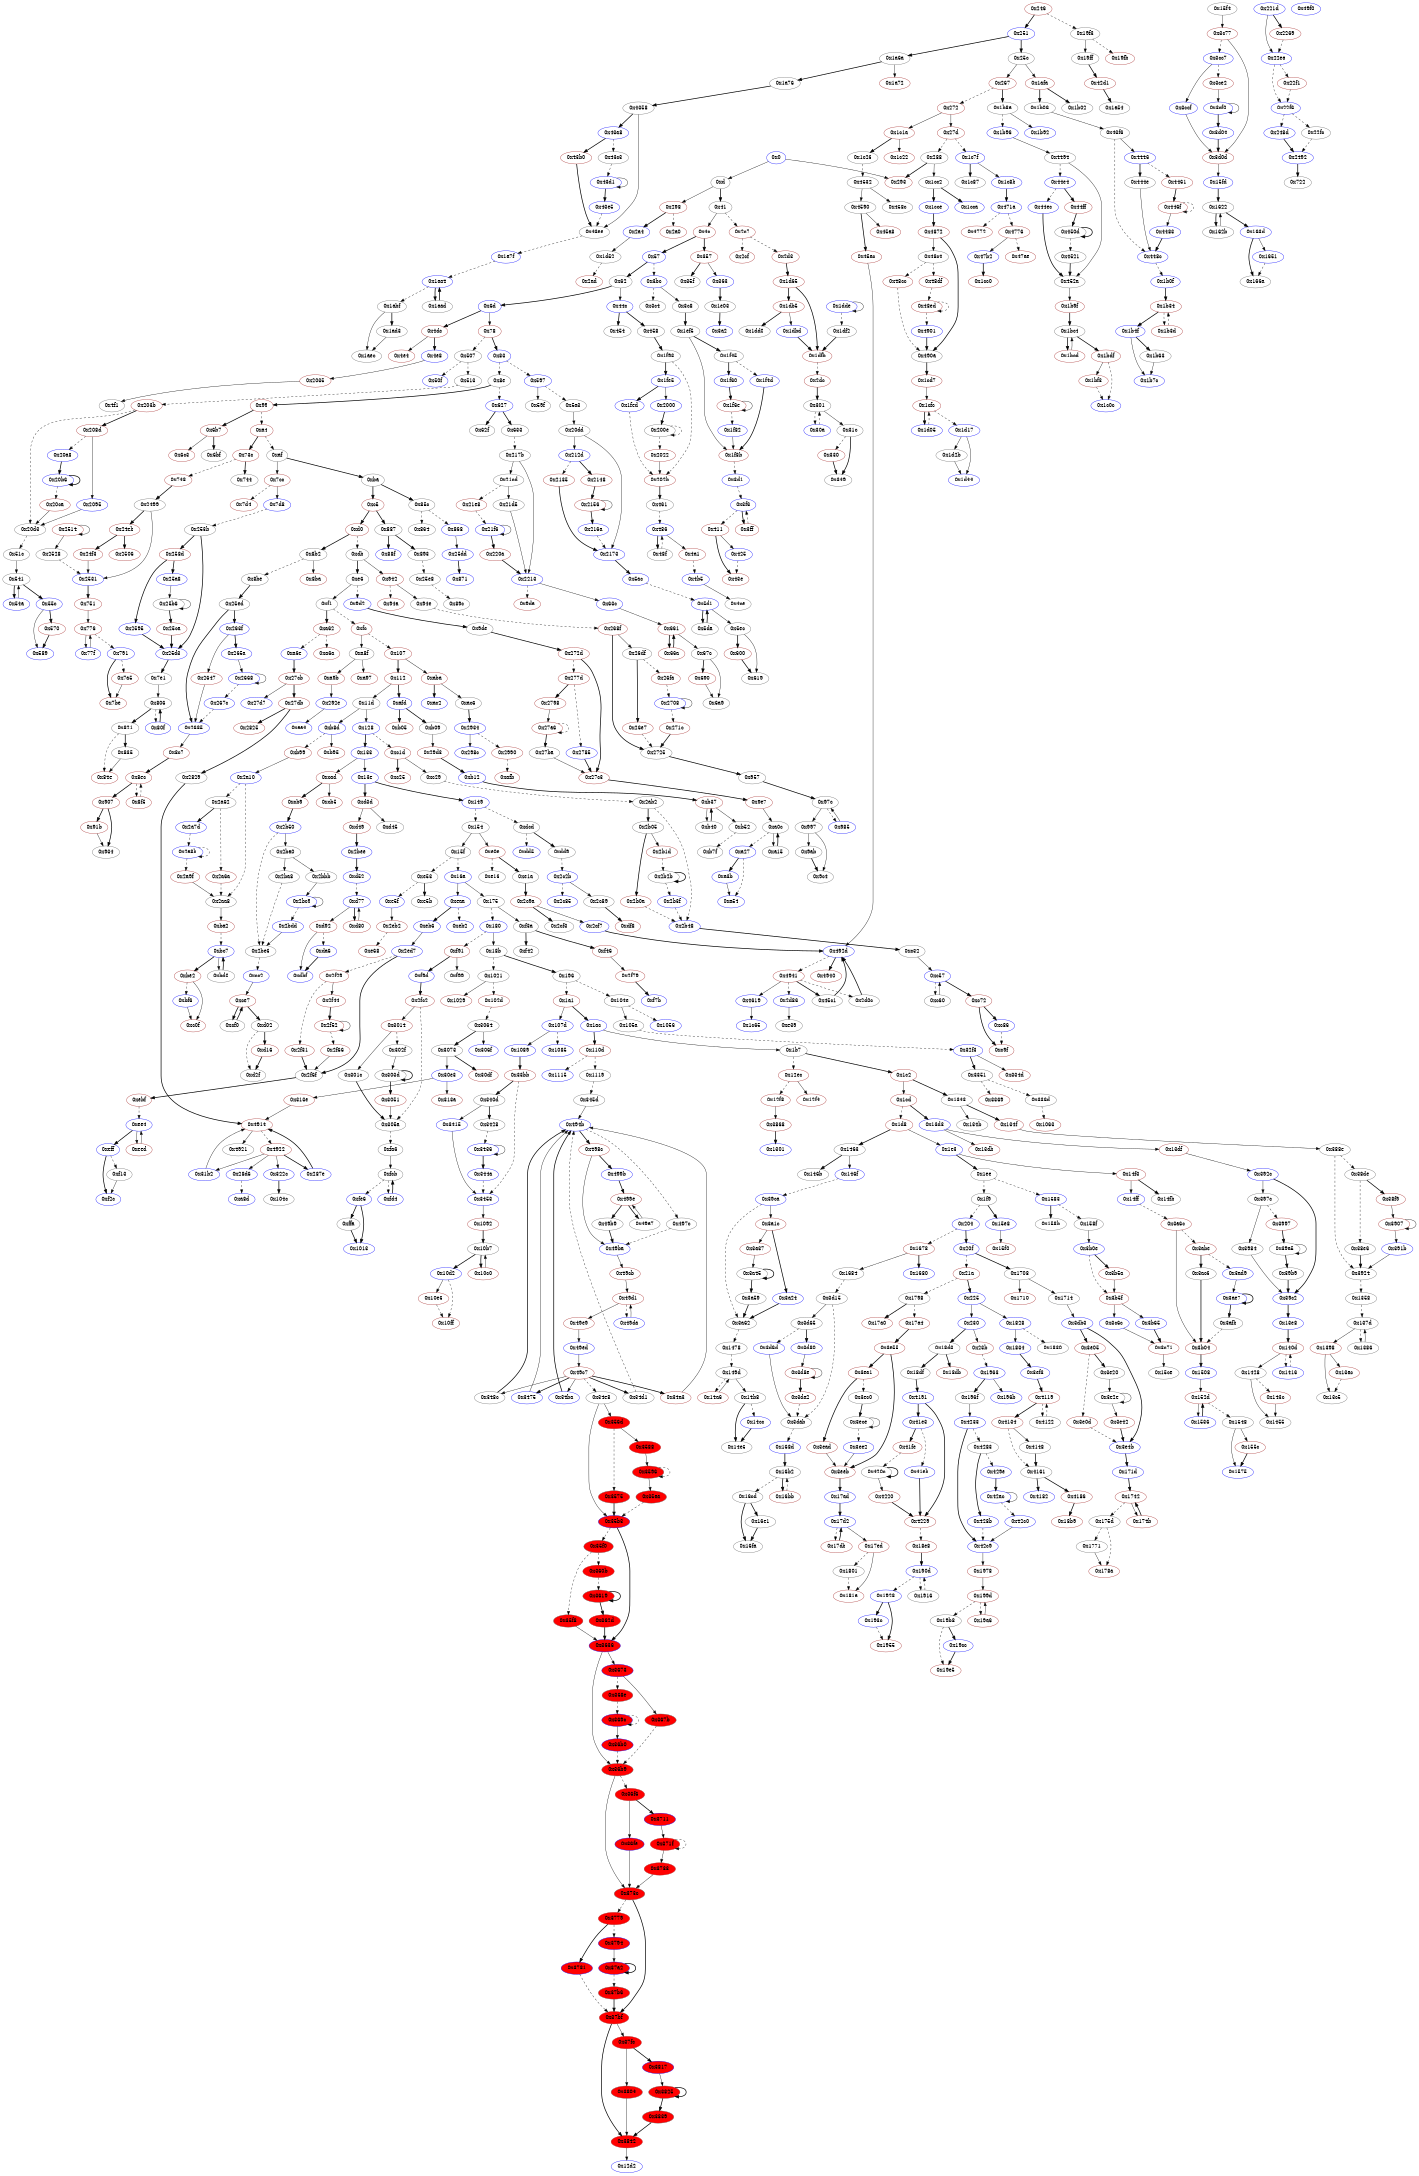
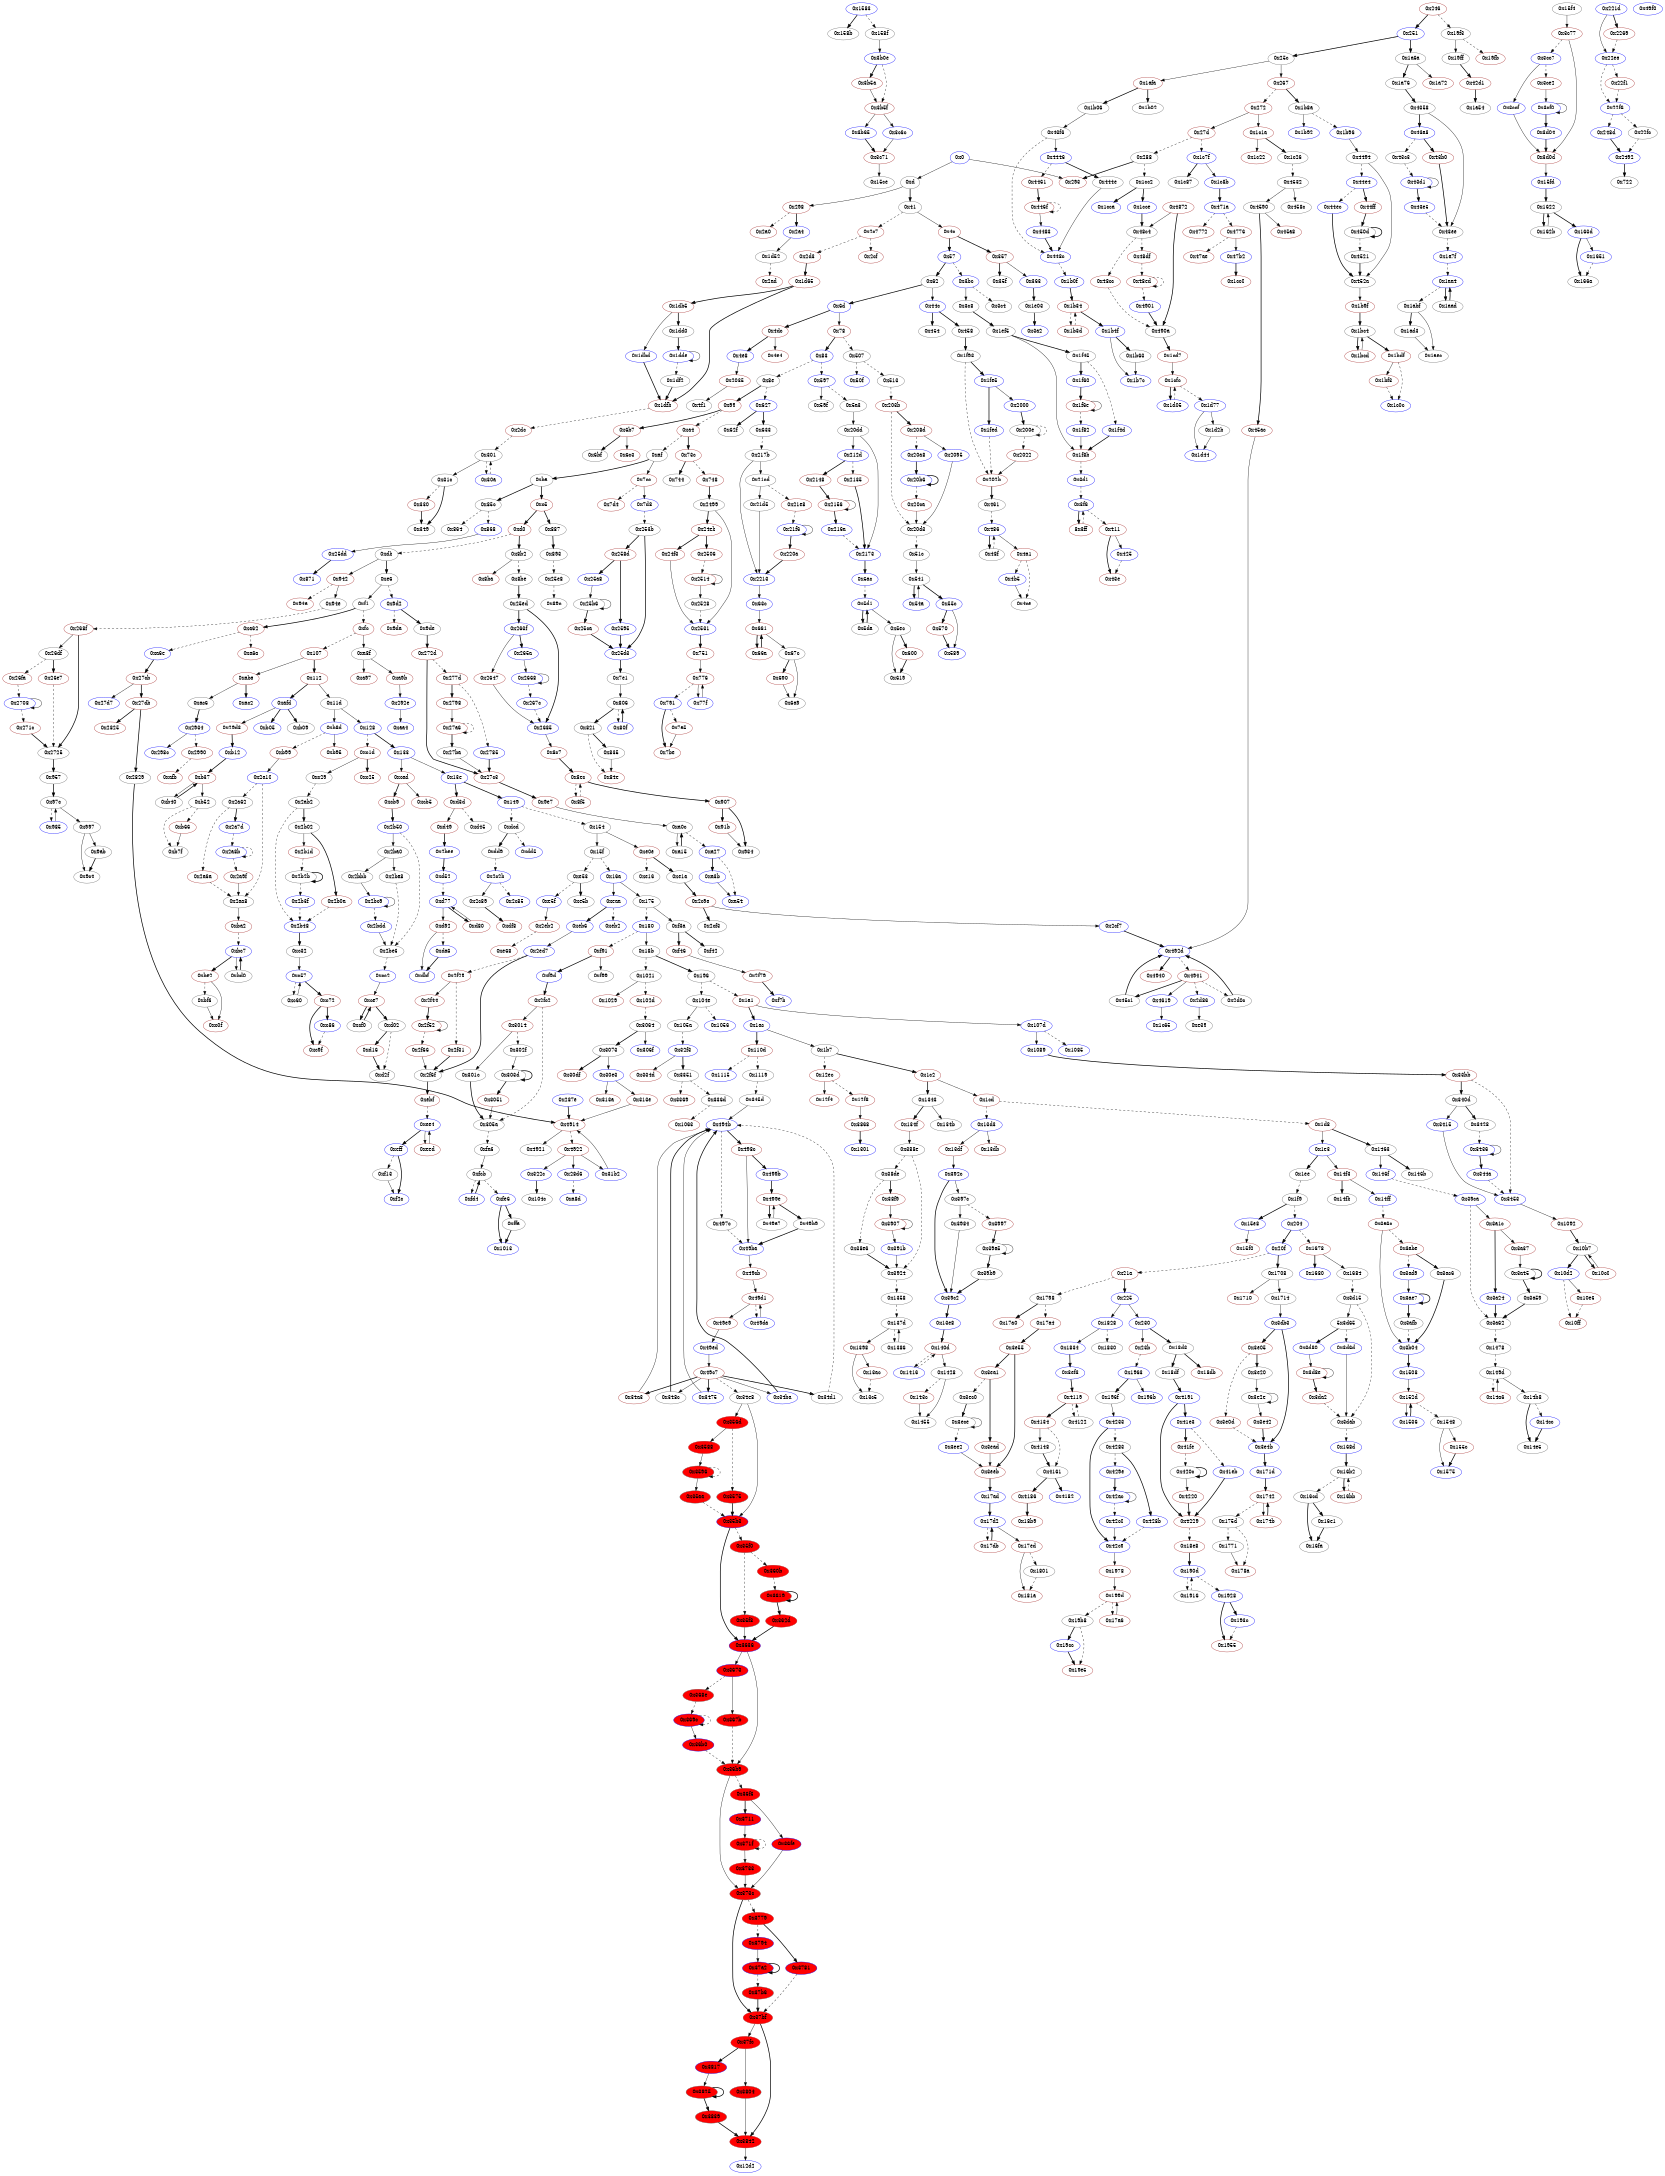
edge "0x288" -> "0x1cc2": style solid -> dashed
edge "0x1cce" -> "0x4872": now "0x1cce" -> "0x48c4"
edge "0x1dd0" -> "0x1dde": added
edge "0x2dc" -> "0x301": style bold -> dashed
node "0x1d17": label "0x1d17" -> "0x1d77"
node "0x3ff": label "0x3ff" -> "8x3ff"
node "0x88f": removed
edge "0x2506" -> "0x2514": added
edge "0x4a1" -> "0x4ce": added
edge "0x2213" -> "0x9da": now "0x9d2" -> "0x9da"
node "0xb05": color brown -> blue
edge "0xb09" -> "0x29d3": now "0xafd" -> "0x29d3"
edge "0xd3d" -> "0xd45": style solid -> dashed
node "0xb66": added
node "0x2b05": label "0x2b05" -> "0x2b02"
node "0xbf6": color blue -> gray40
edge "0x1cd" -> "0x13d3": style bold -> dashed
edge "0x4922" -> "0x287e": removed
edge "0x1ee" -> "0x1583": removed
node "0x3d65": label "0x3d65" -> "5x3d65"
node "0x3b04": color brown -> blue
node "0x19a6": label "0x19a6" -> "0x17a6"
